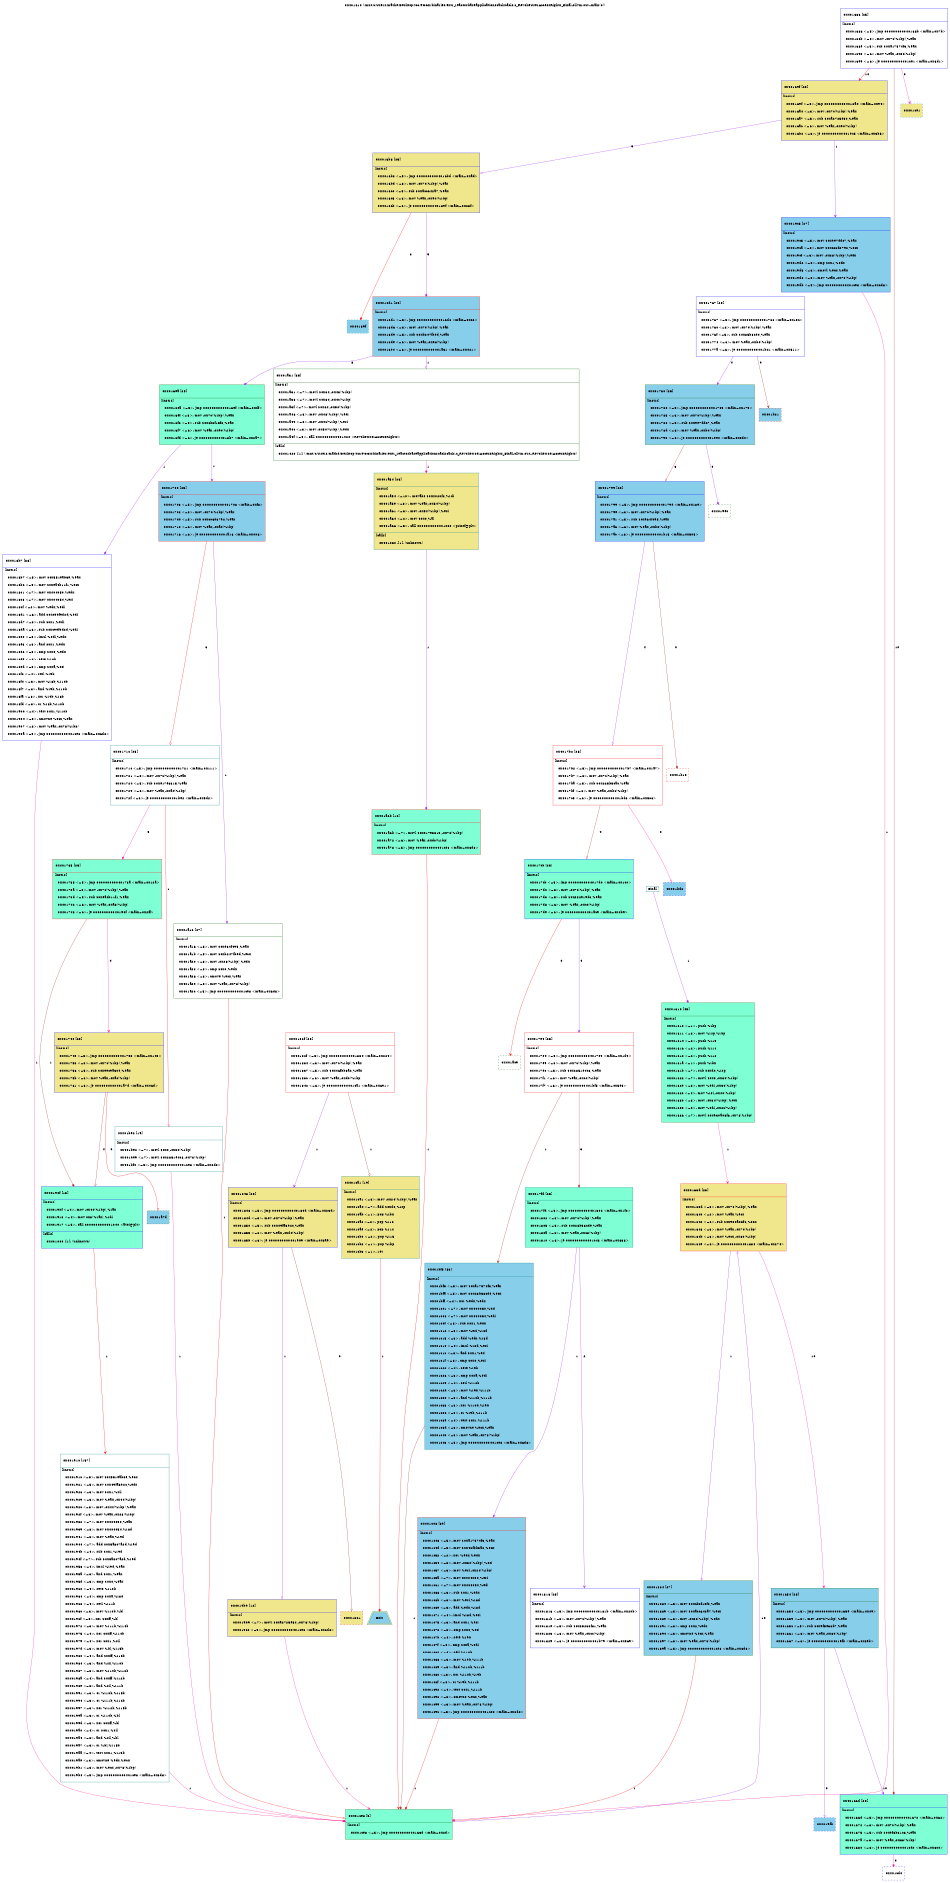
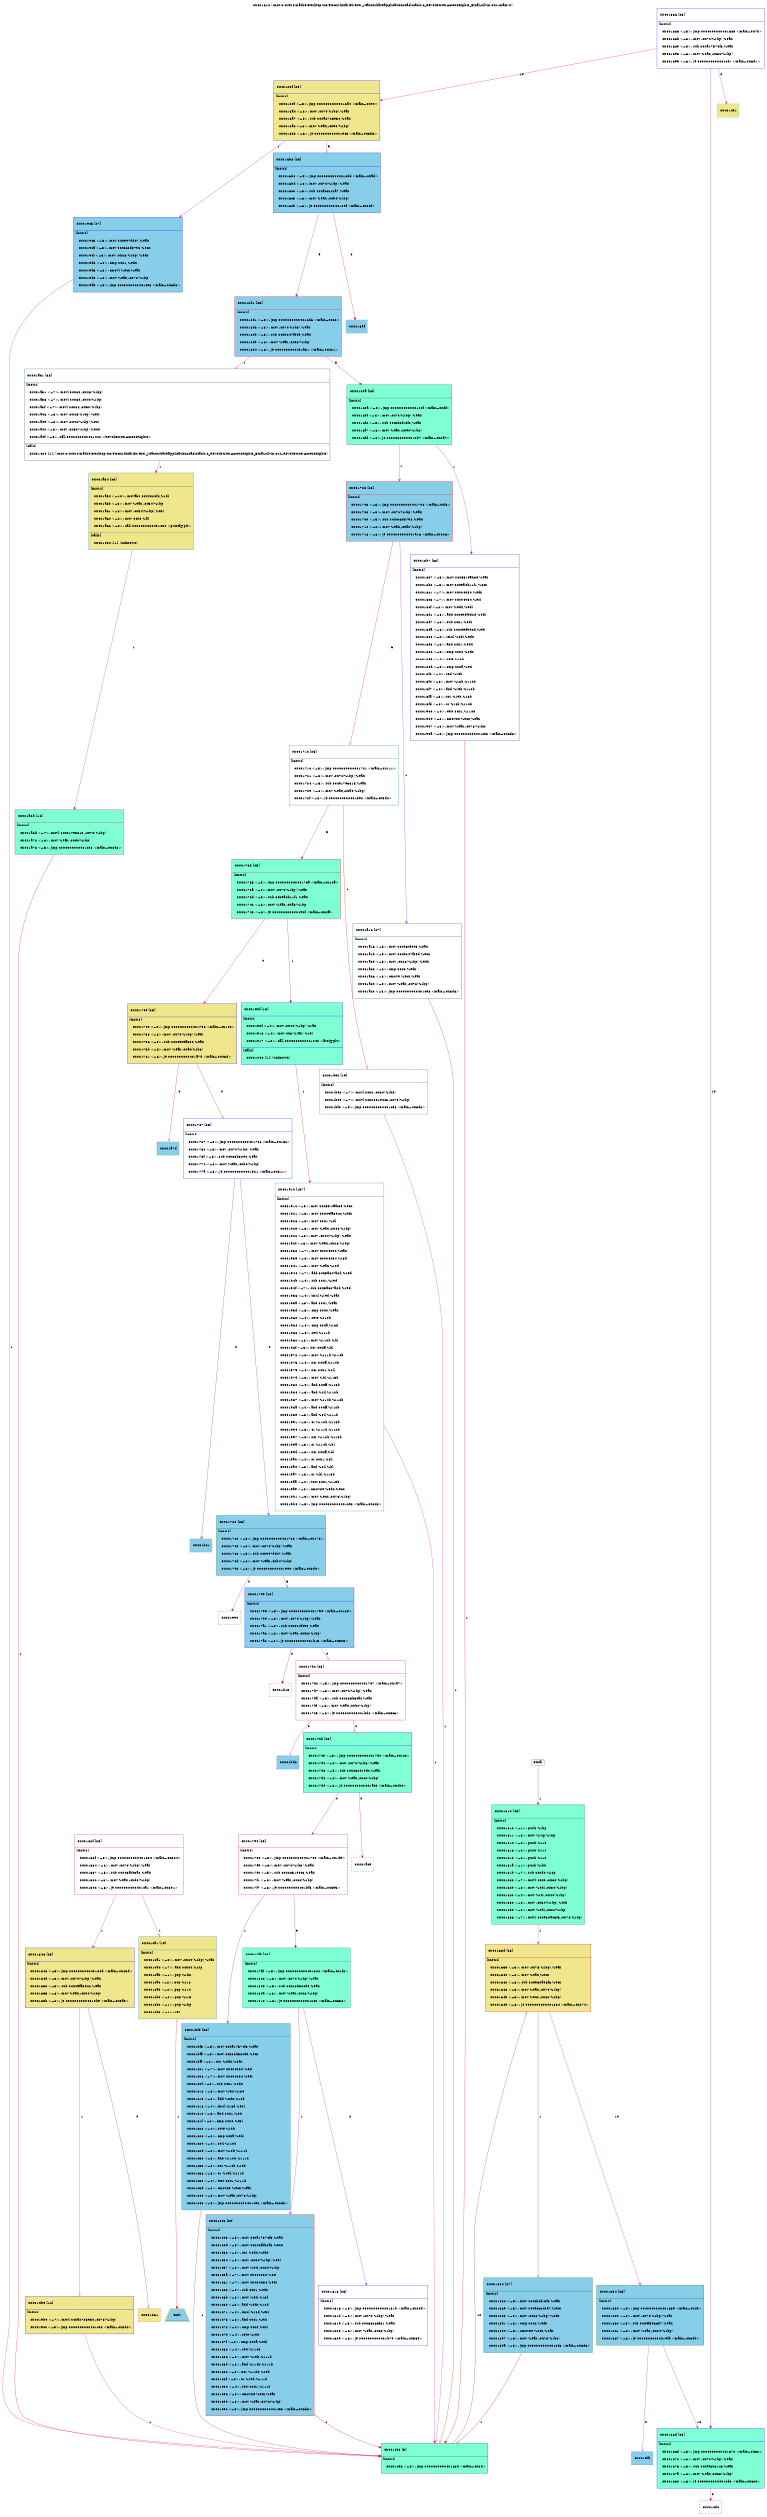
node "0x4016b8 [25]": fillcolor khaki -> skyblue
edge "0x40174e [25]" -> "0x40190f [13]": now "0x40174e [25]" -> "0x401767 [25]"
edge "0x4018b7 [88]" -> "0x401ce8 [5]": color deeppink -> red
edge "0x401ce8 [5]" -> "0x40163d [23]": color purple -> brown
